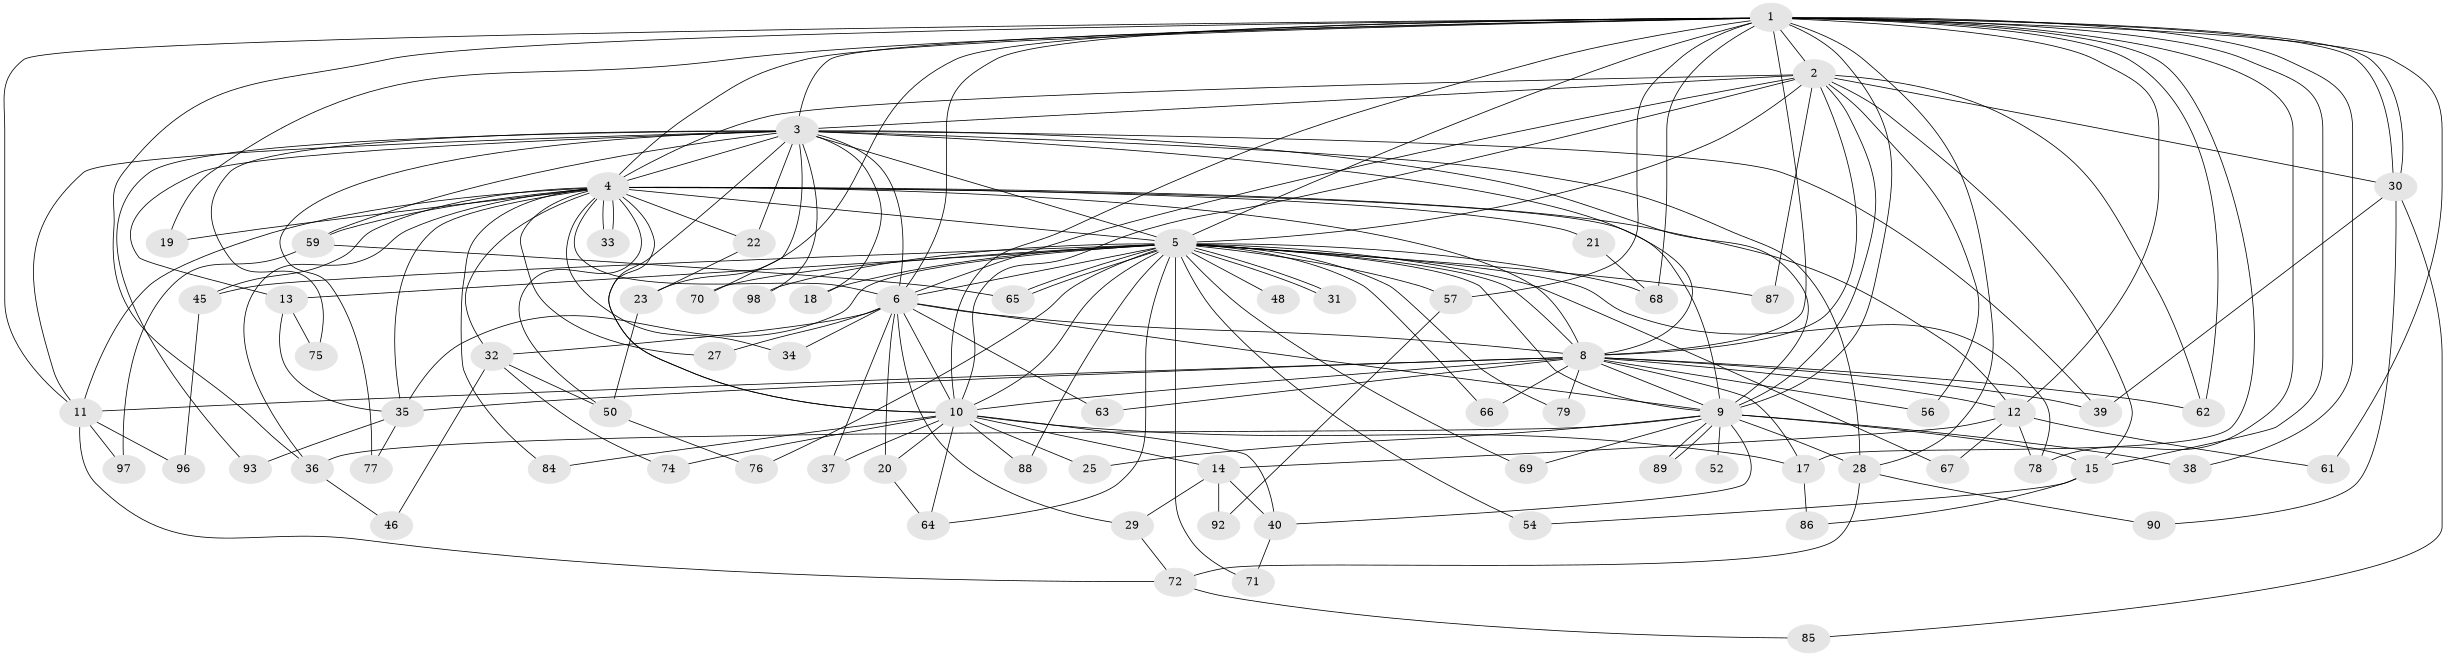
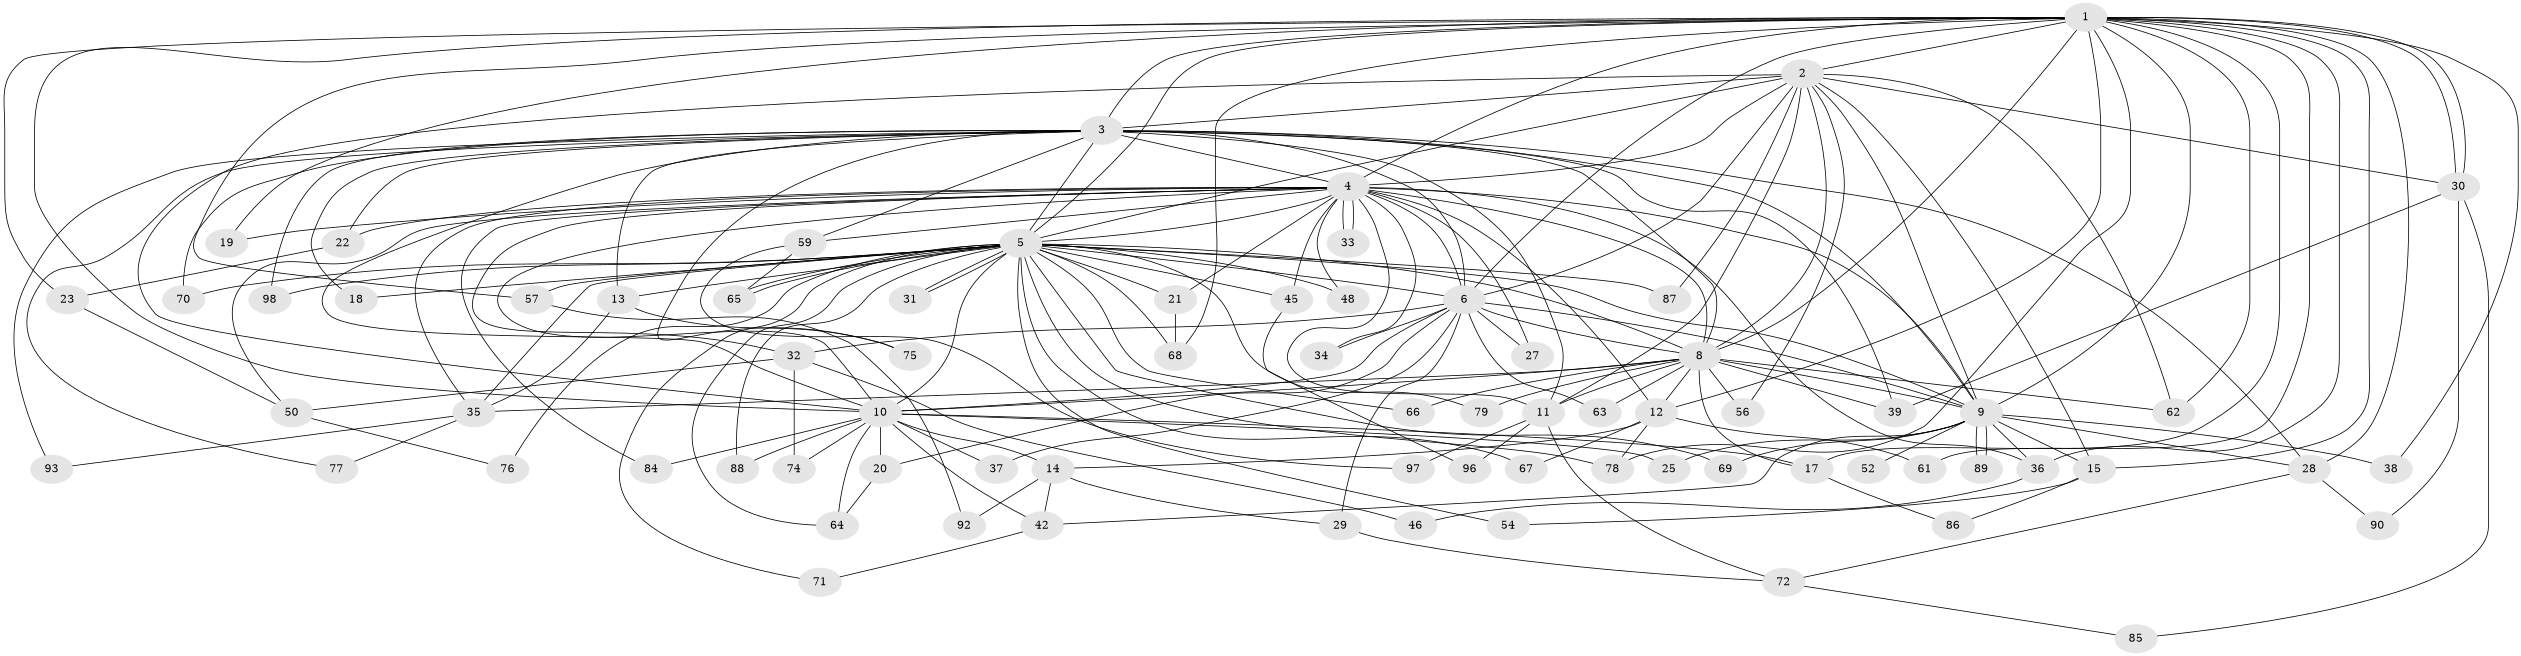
edge "1" -- "11": now "2" -- "11"
edge "4" -- "48": added
edge "5" -- "21": added
node "40": label "40" -> "42"
